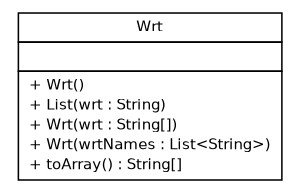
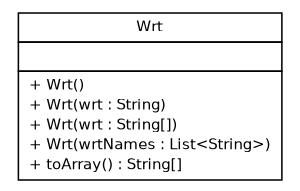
node "Wrt": text "+ List(wrt : String)" -> "+ Wrt(wrt : String)"
